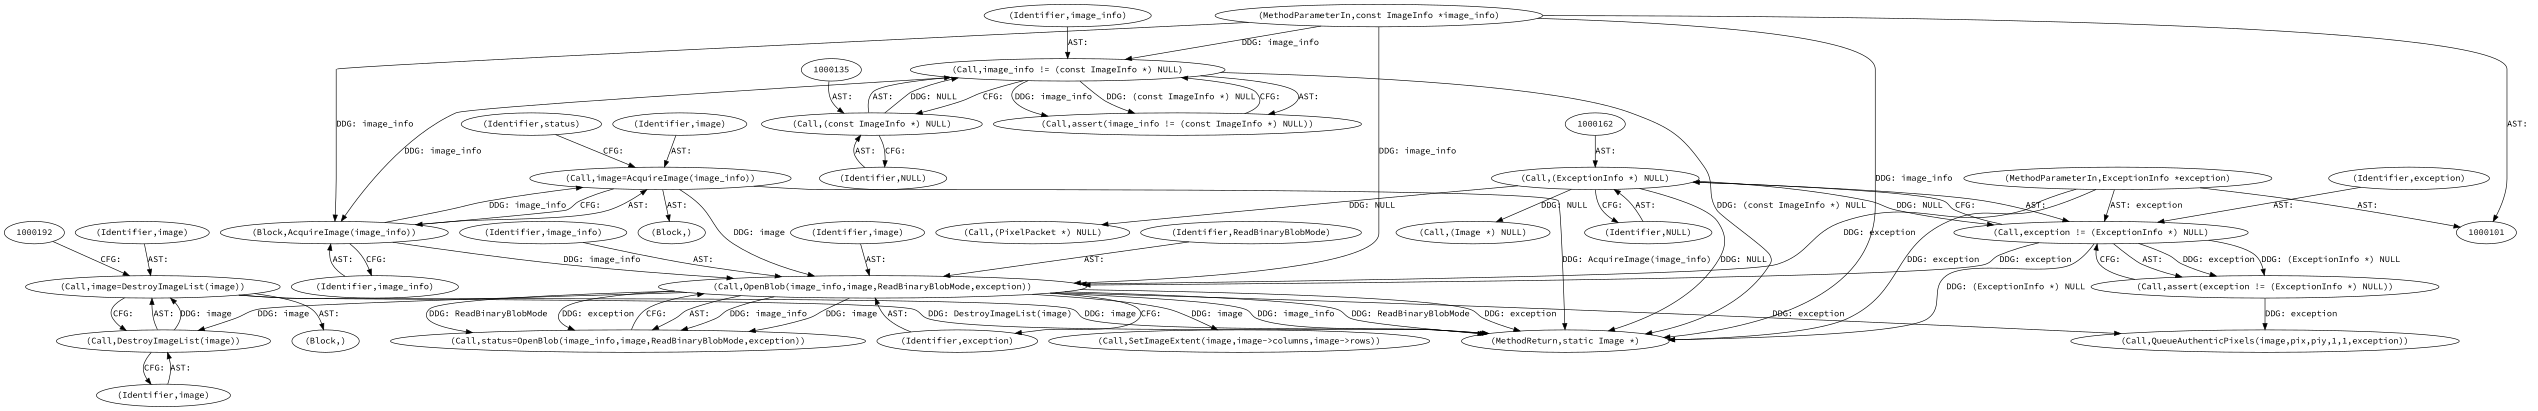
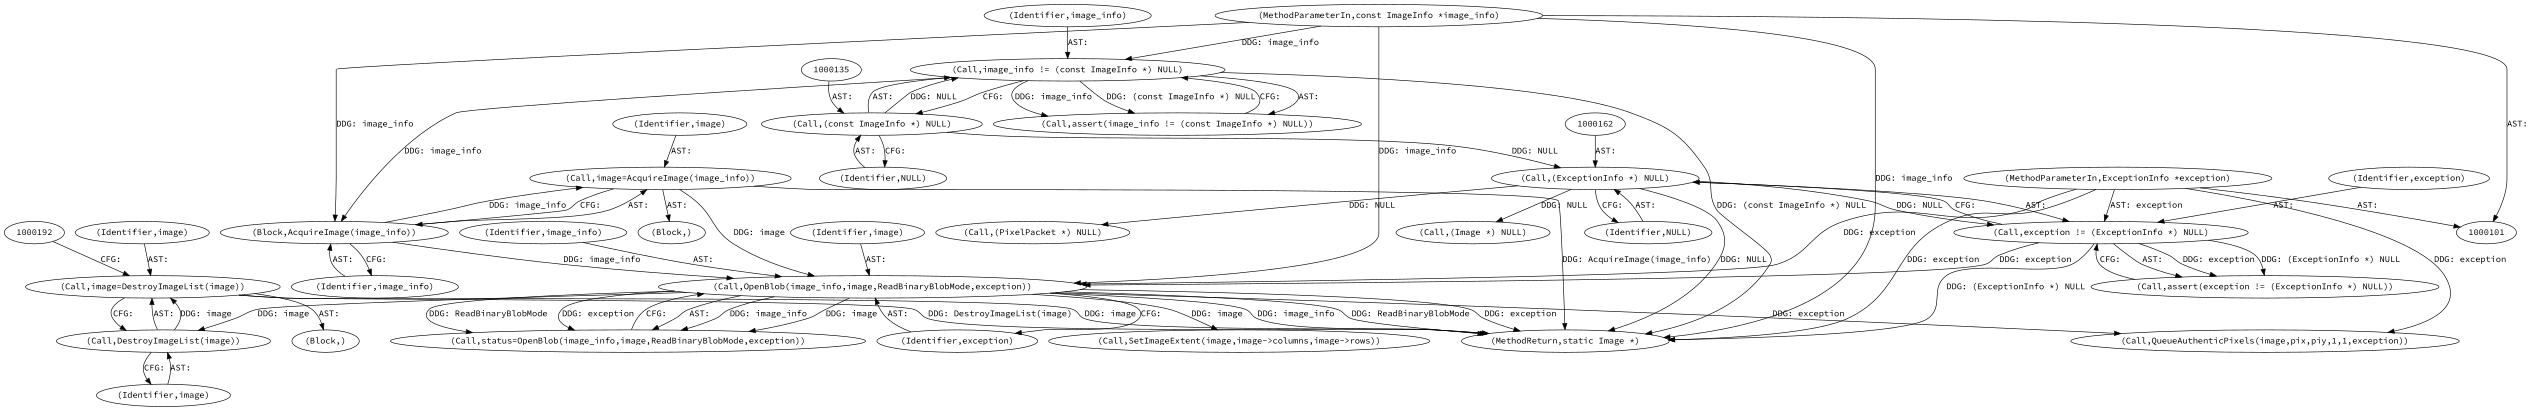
node "(Identifier,status)": removed
edge "(Call,(const ImageInfo *) NULL)" -> "(Call,(ExceptionInfo *) NULL)": added, label "DDG: NULL"
node "(Identifier,ReadBinaryBlobMode)": removed
edge "(Call,assert(exception != (ExceptionInfo *) NULL))" -> "(Call,QueueAuthenticPixels(image,pix,piy,1,1,exception))": now "(MethodParameterIn,ExceptionInfo *exception)" -> "(Call,QueueAuthenticPixels(image,pix,piy,1,1,exception))"
